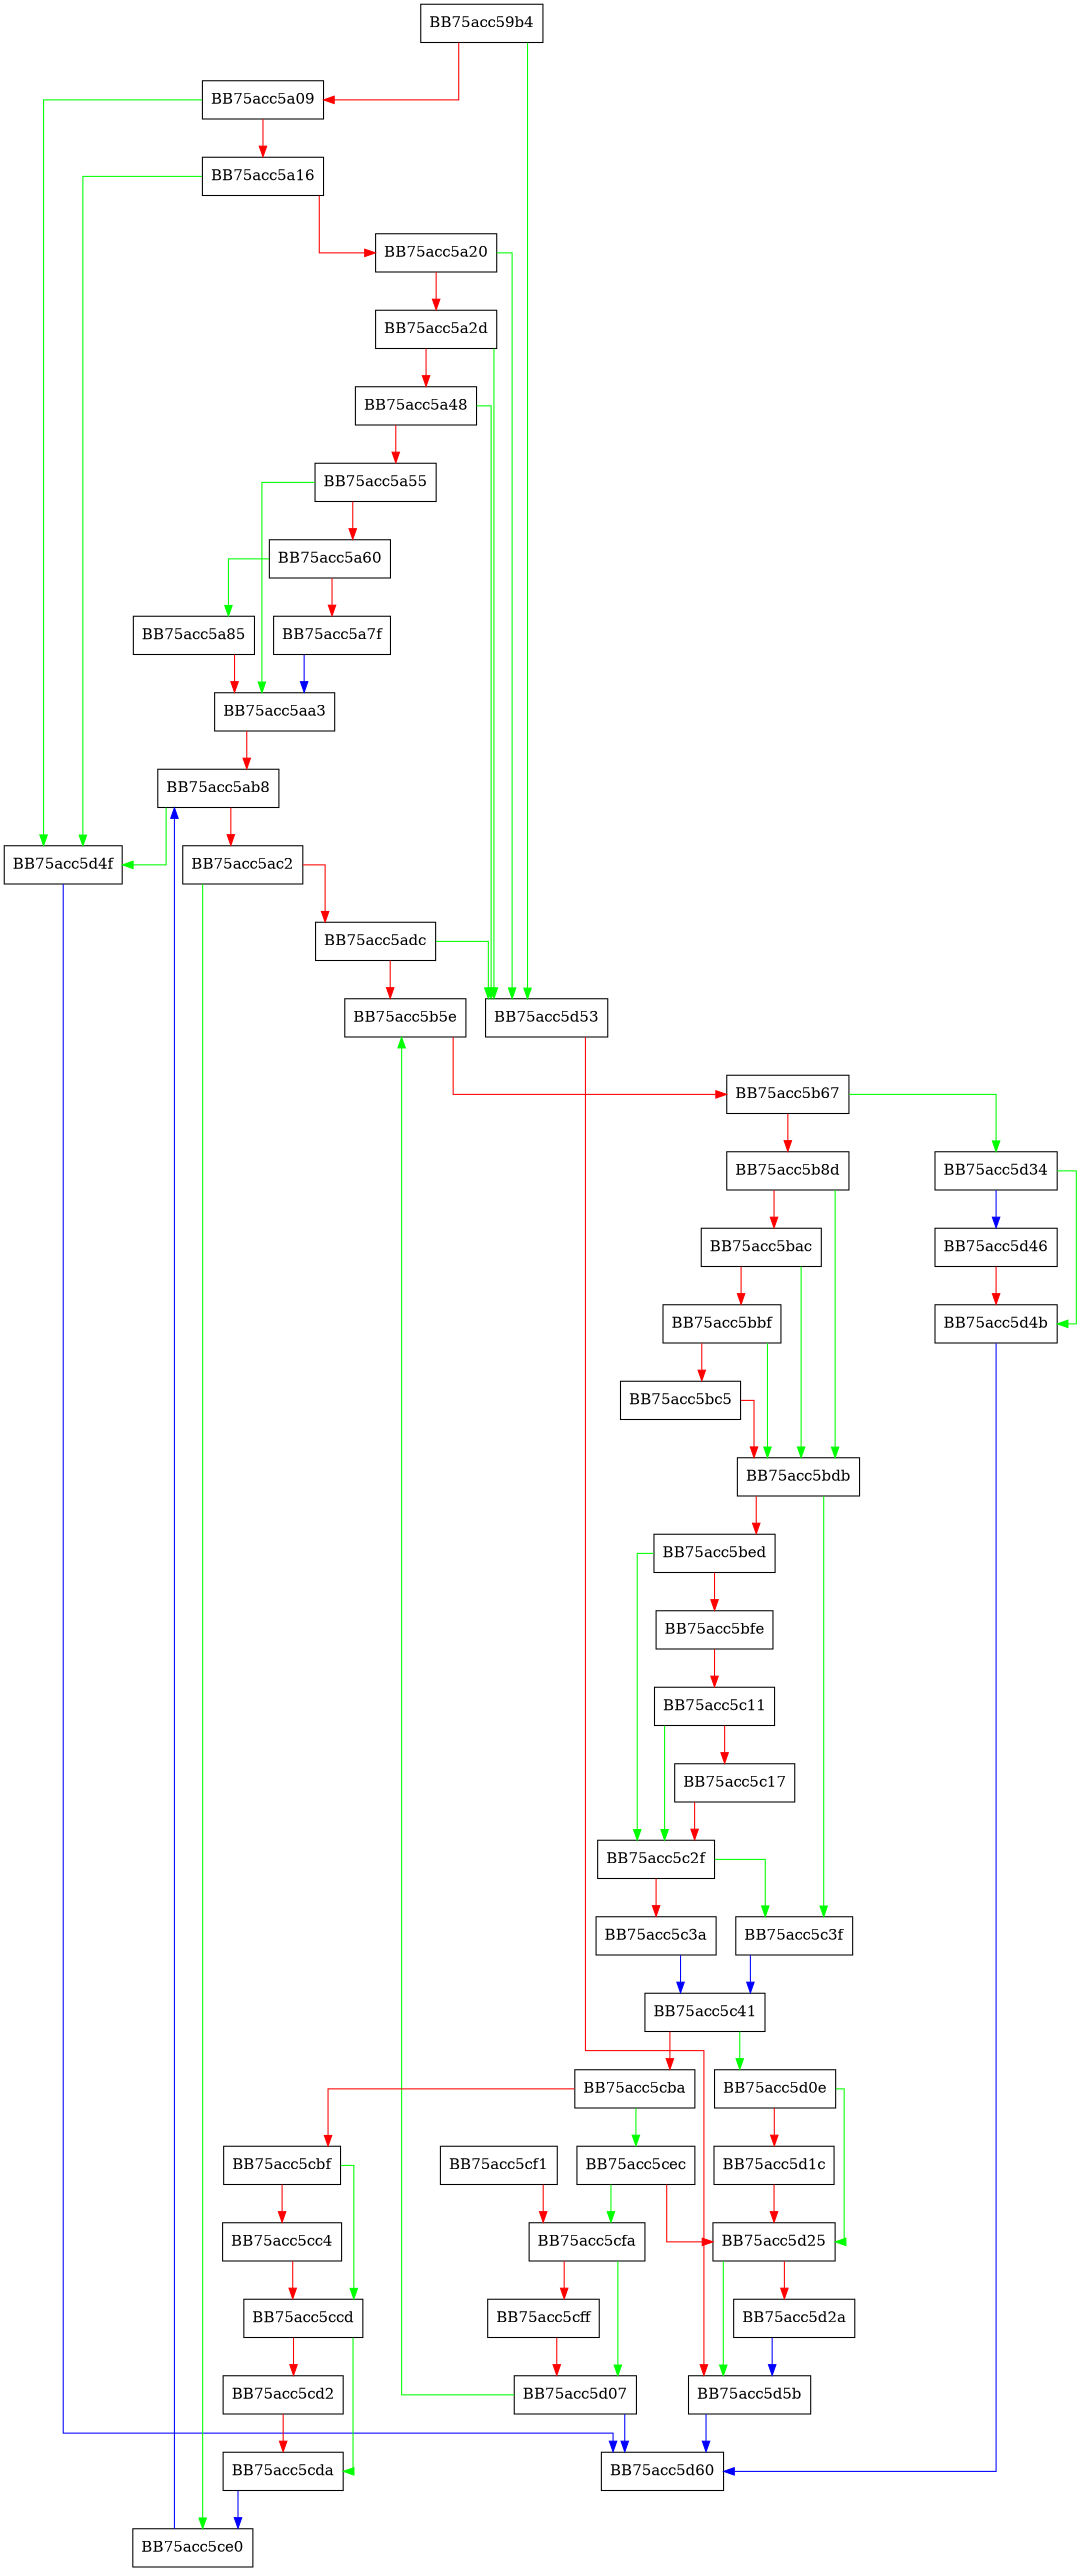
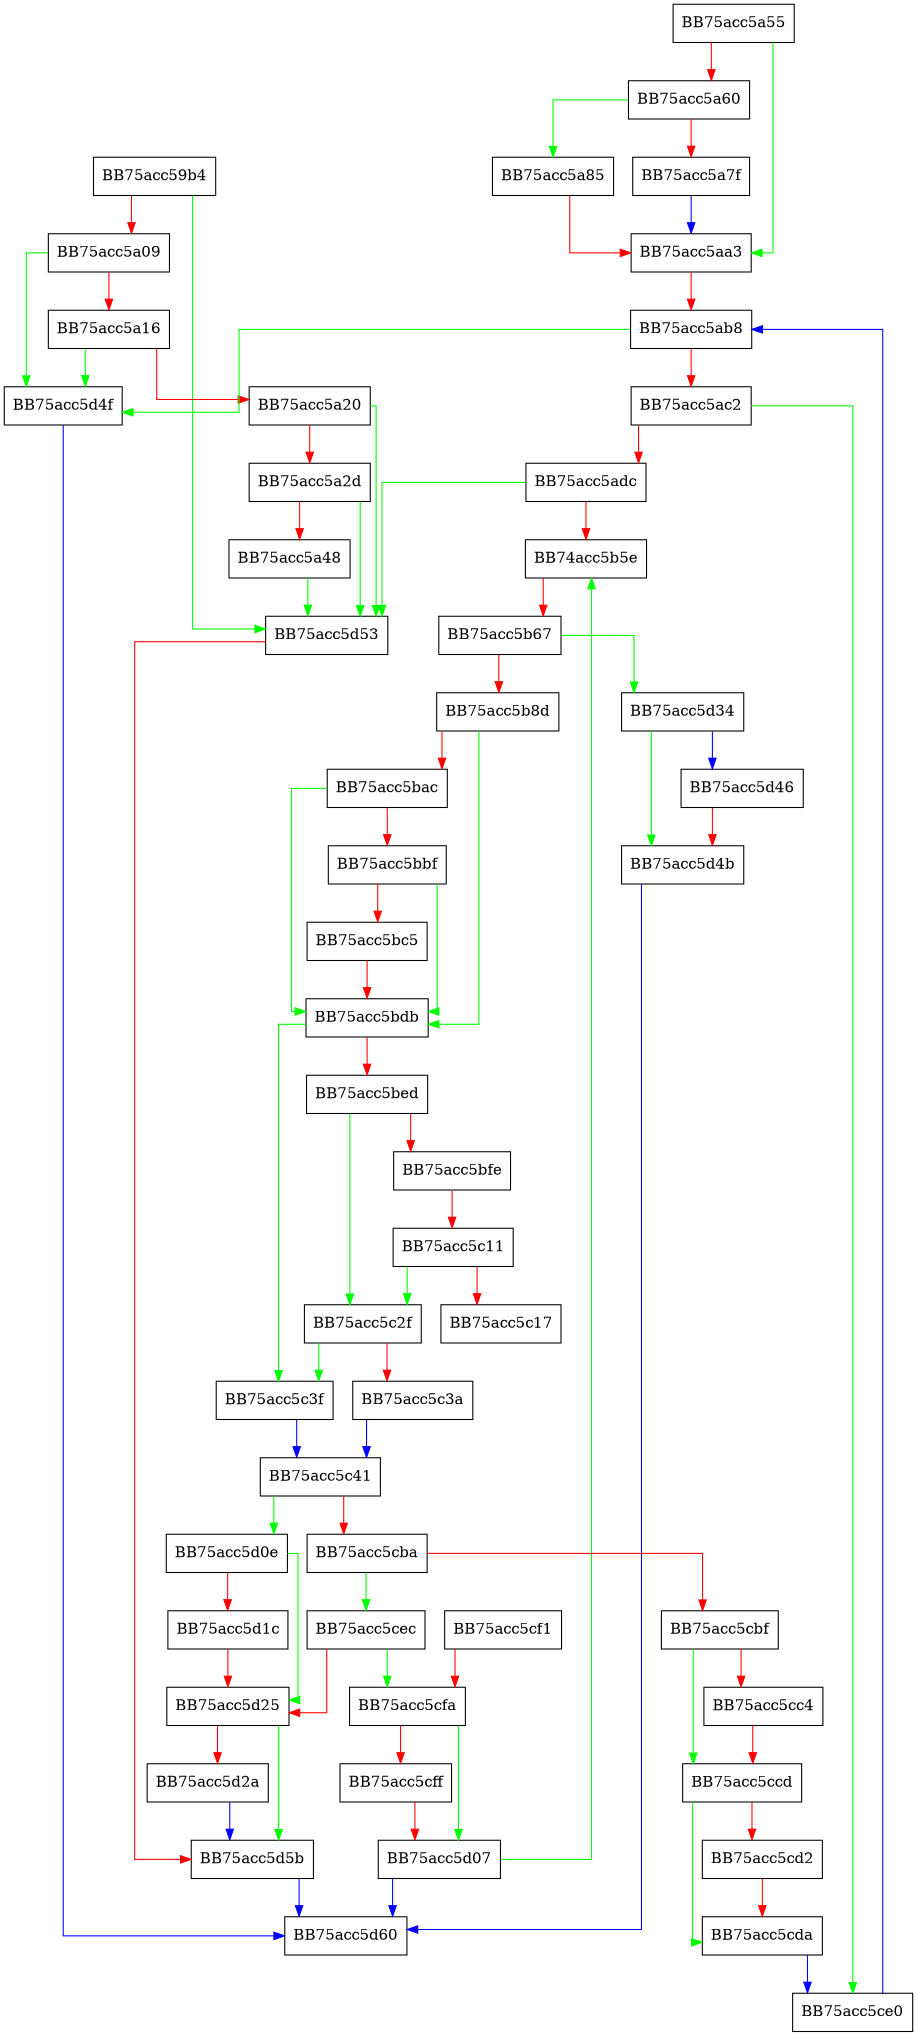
edge "BB75acc5a48" -> "BB75acc5a55": removed
node "BB75acc5b5e": label "BB75acc5b5e" -> "BB74acc5b5e"
edge "BB75acc5c17" -> "BB75acc5c2f": removed
